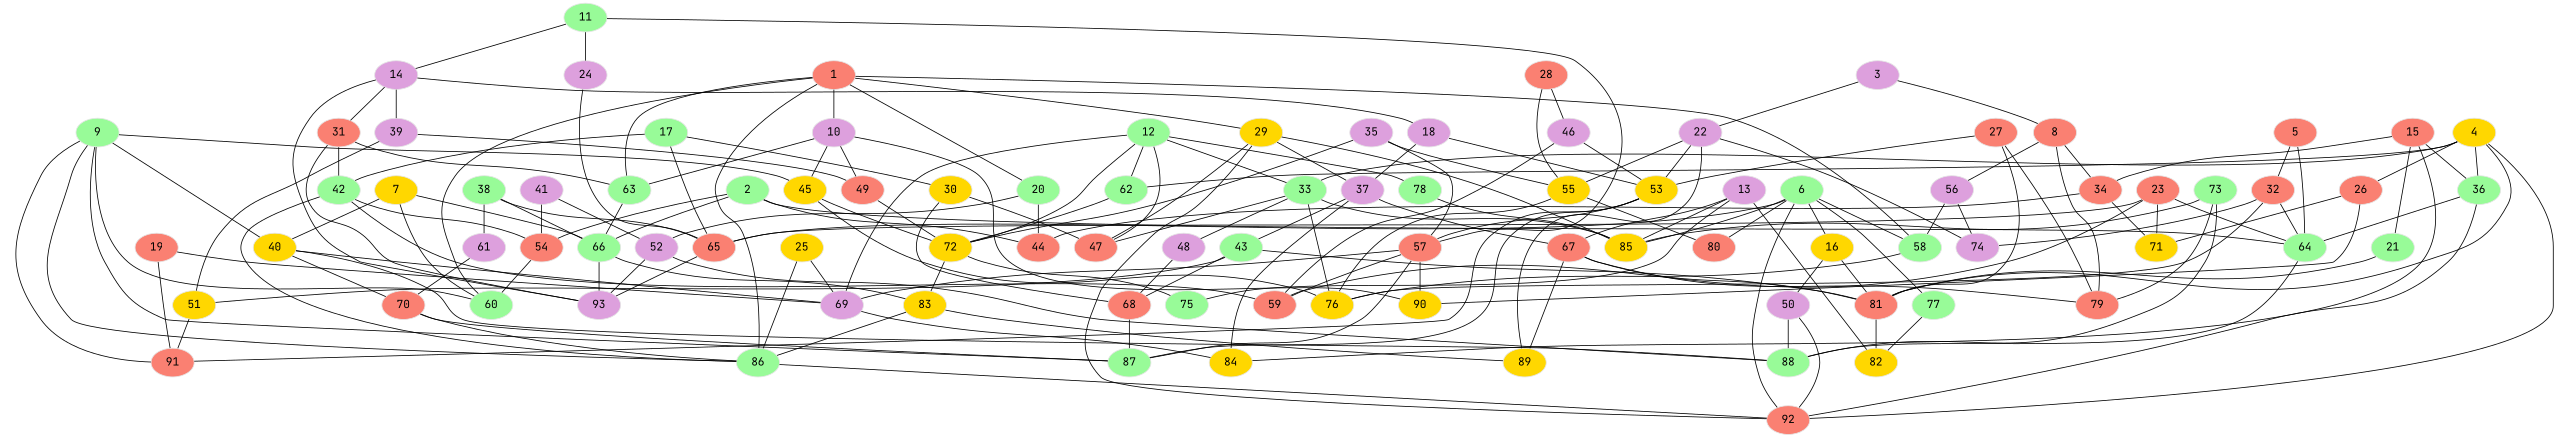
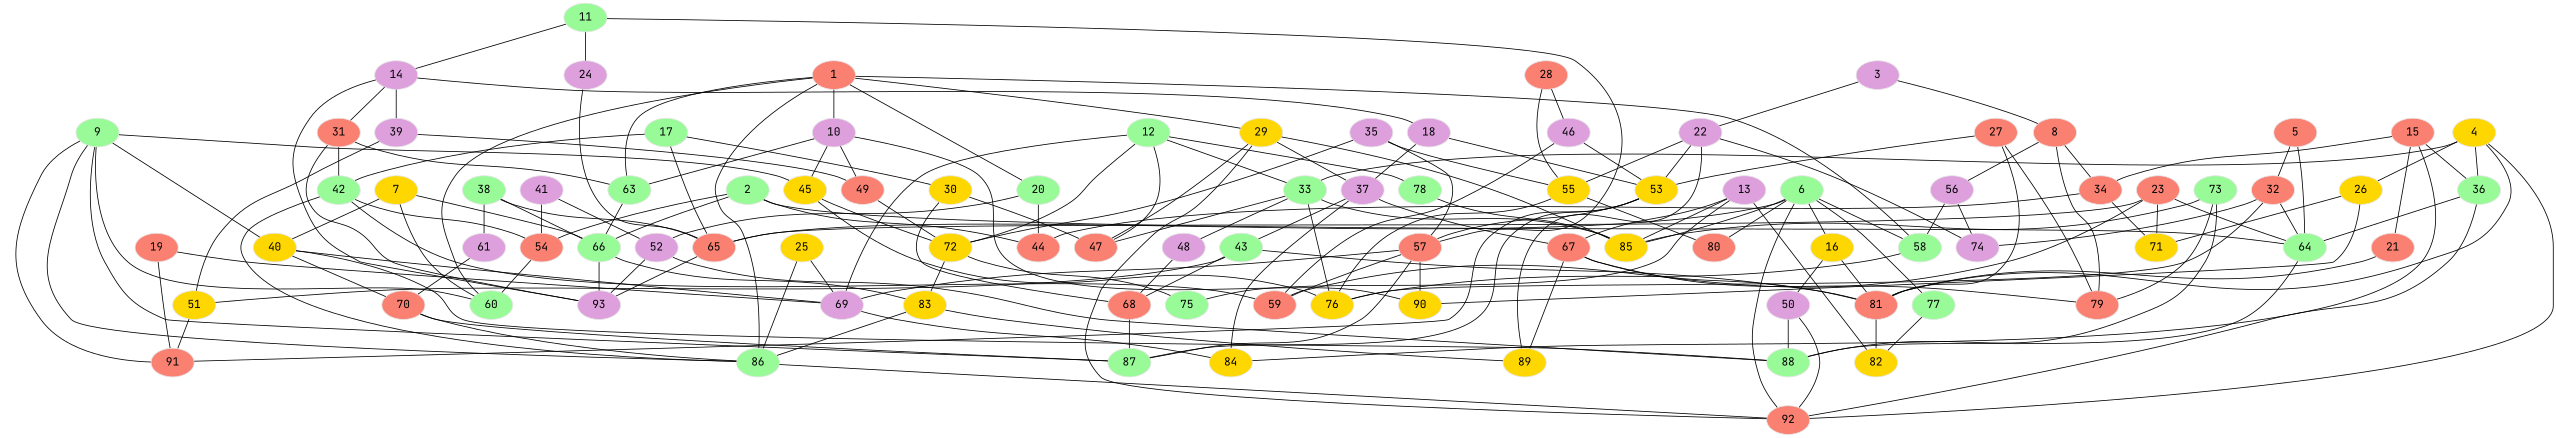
node "62": removed
node "26": fillcolor salmon -> gold
node "21": fillcolor palegreen -> salmon
